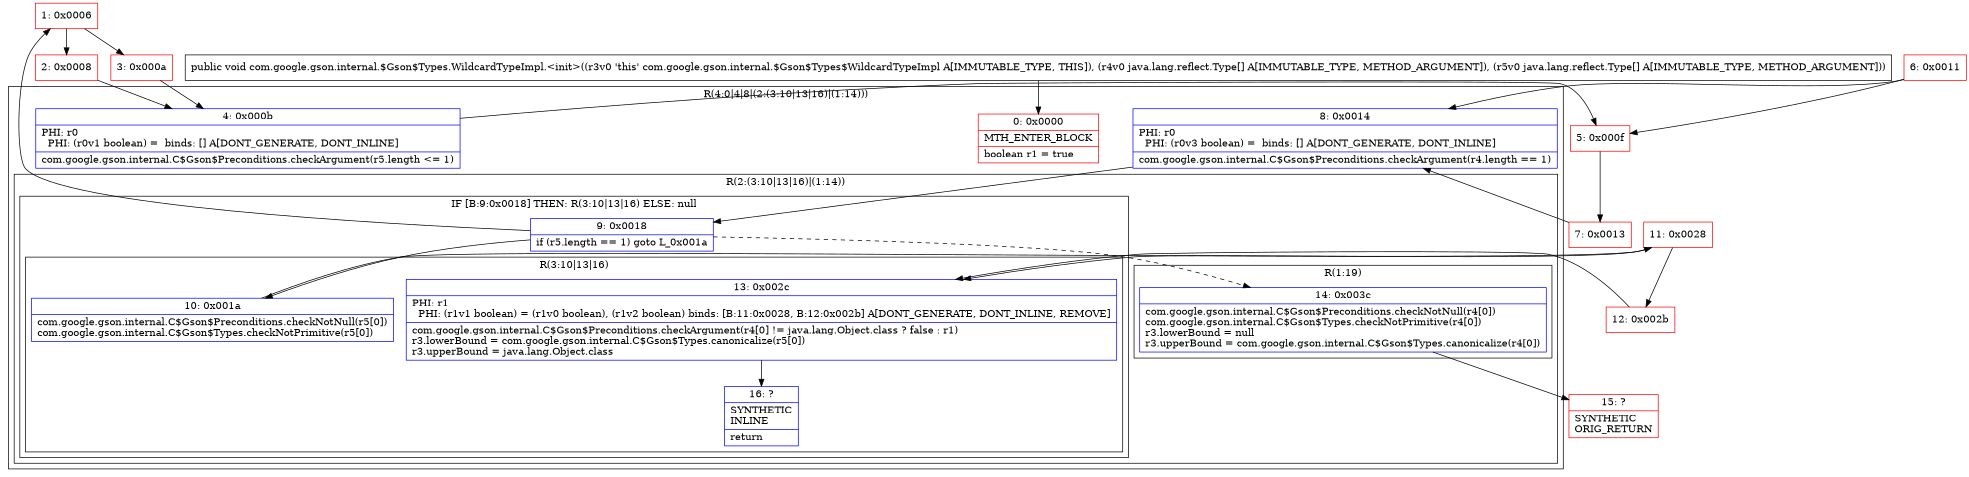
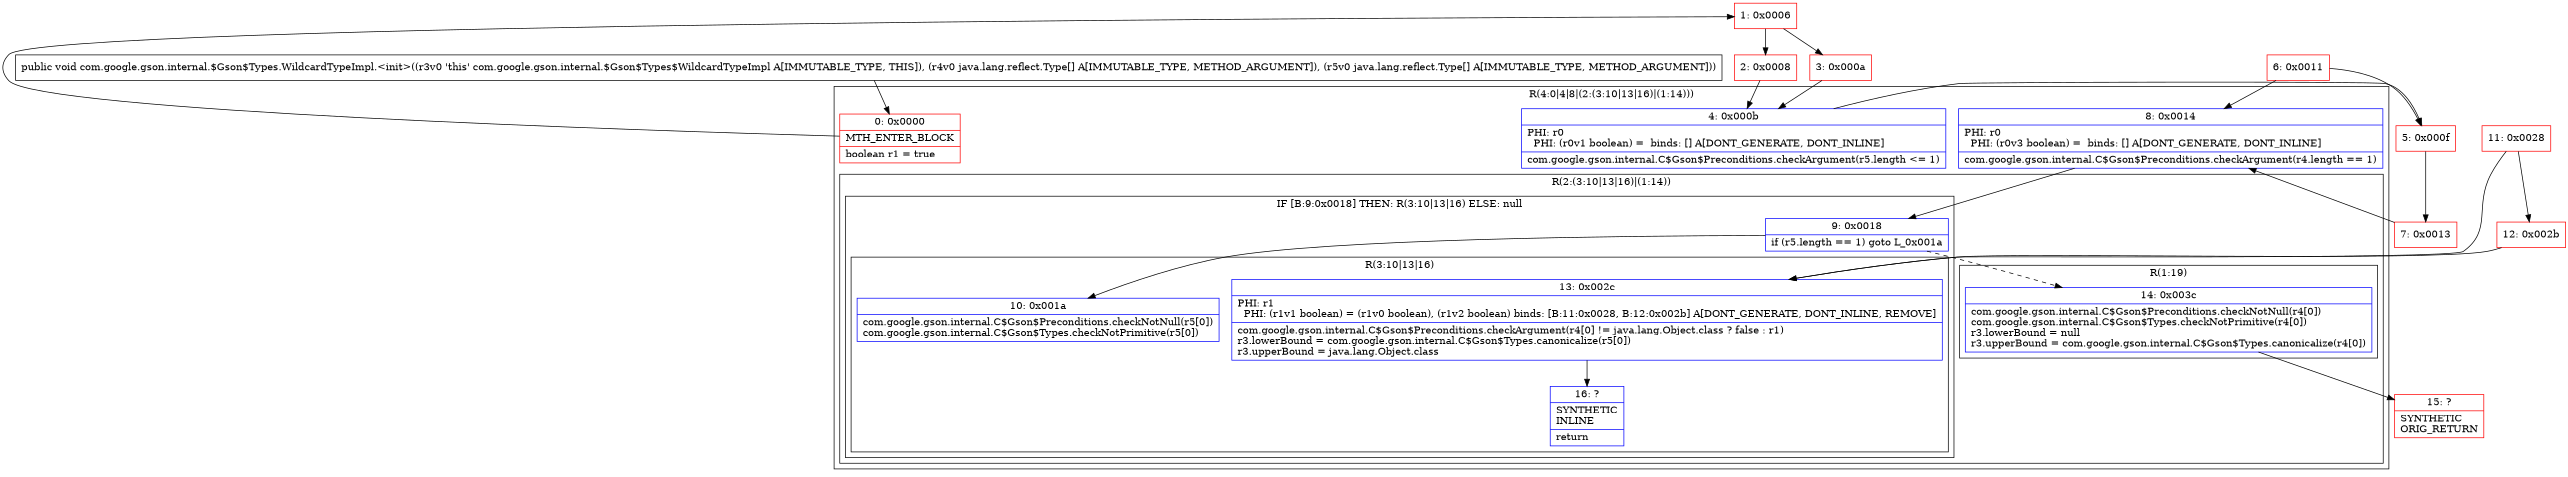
edge "9: 0x0018" -> "1: 0x0006": now "0: 0x0000" -> "1: 0x0006"
edge "10: 0x001a" -> "11: 0x0028": removed
